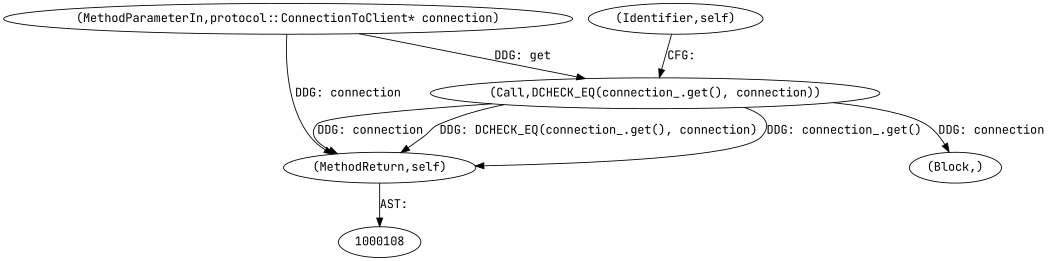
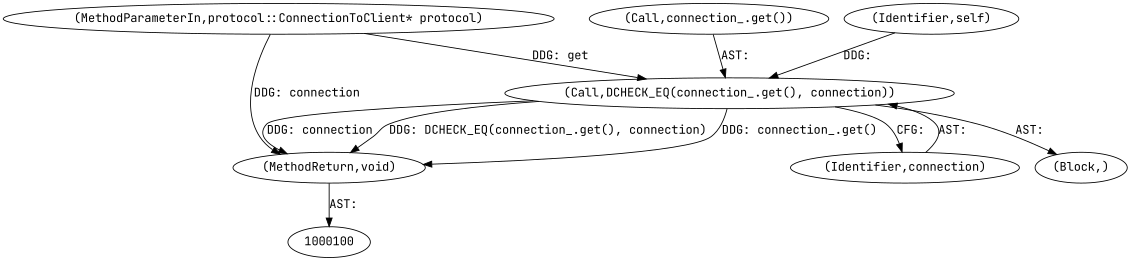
node "(MethodParameterIn,protocol::ConnectionToClient* connection)": label "(MethodParameterIn,protocol::ConnectionToClient* connection)" -> "(MethodParameterIn,protocol::ConnectionToClient* protocol)"
node "(Call,connection_.get())": added
edge "(Identifier,self)" -> "(Call,DCHECK_EQ(connection_.get(), connection))": label "CFG: " -> "DDG: "
edge "(Call,DCHECK_EQ(connection_.get(), connection))" -> "(Block,)": label "DDG: connection" -> "AST: "
node "(MethodReturn,self)": label "(MethodReturn,self)" -> "(MethodReturn,void)"
node "(Identifier,connection)": added
node "1000108": label "1000108" -> "1000100"
